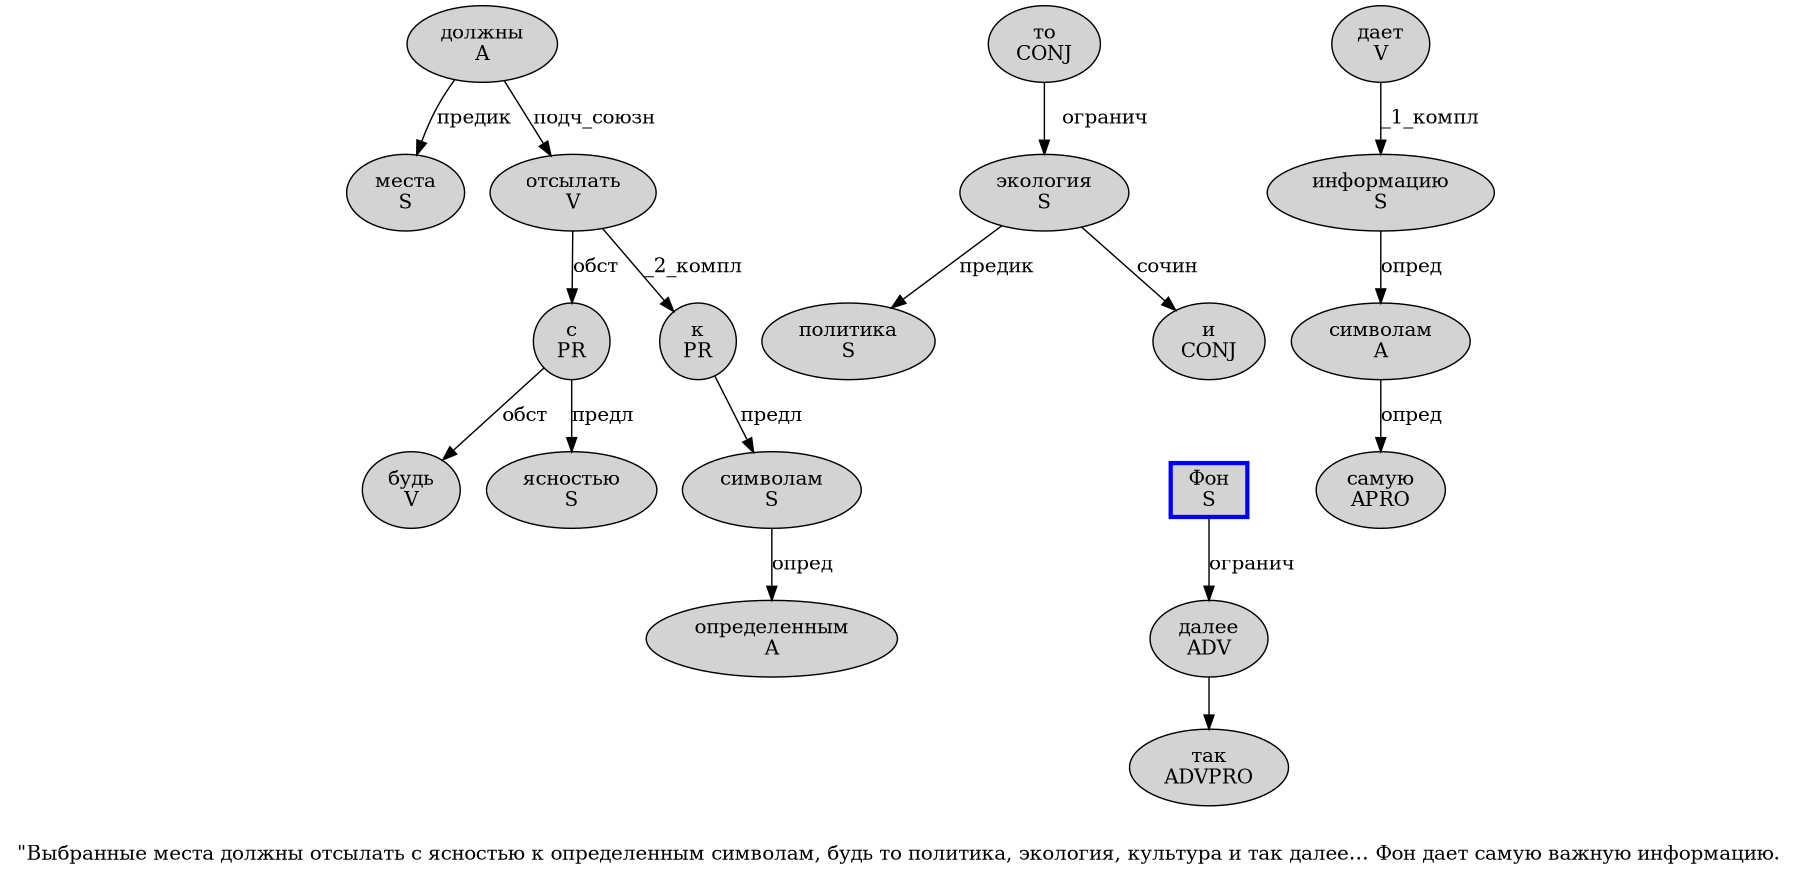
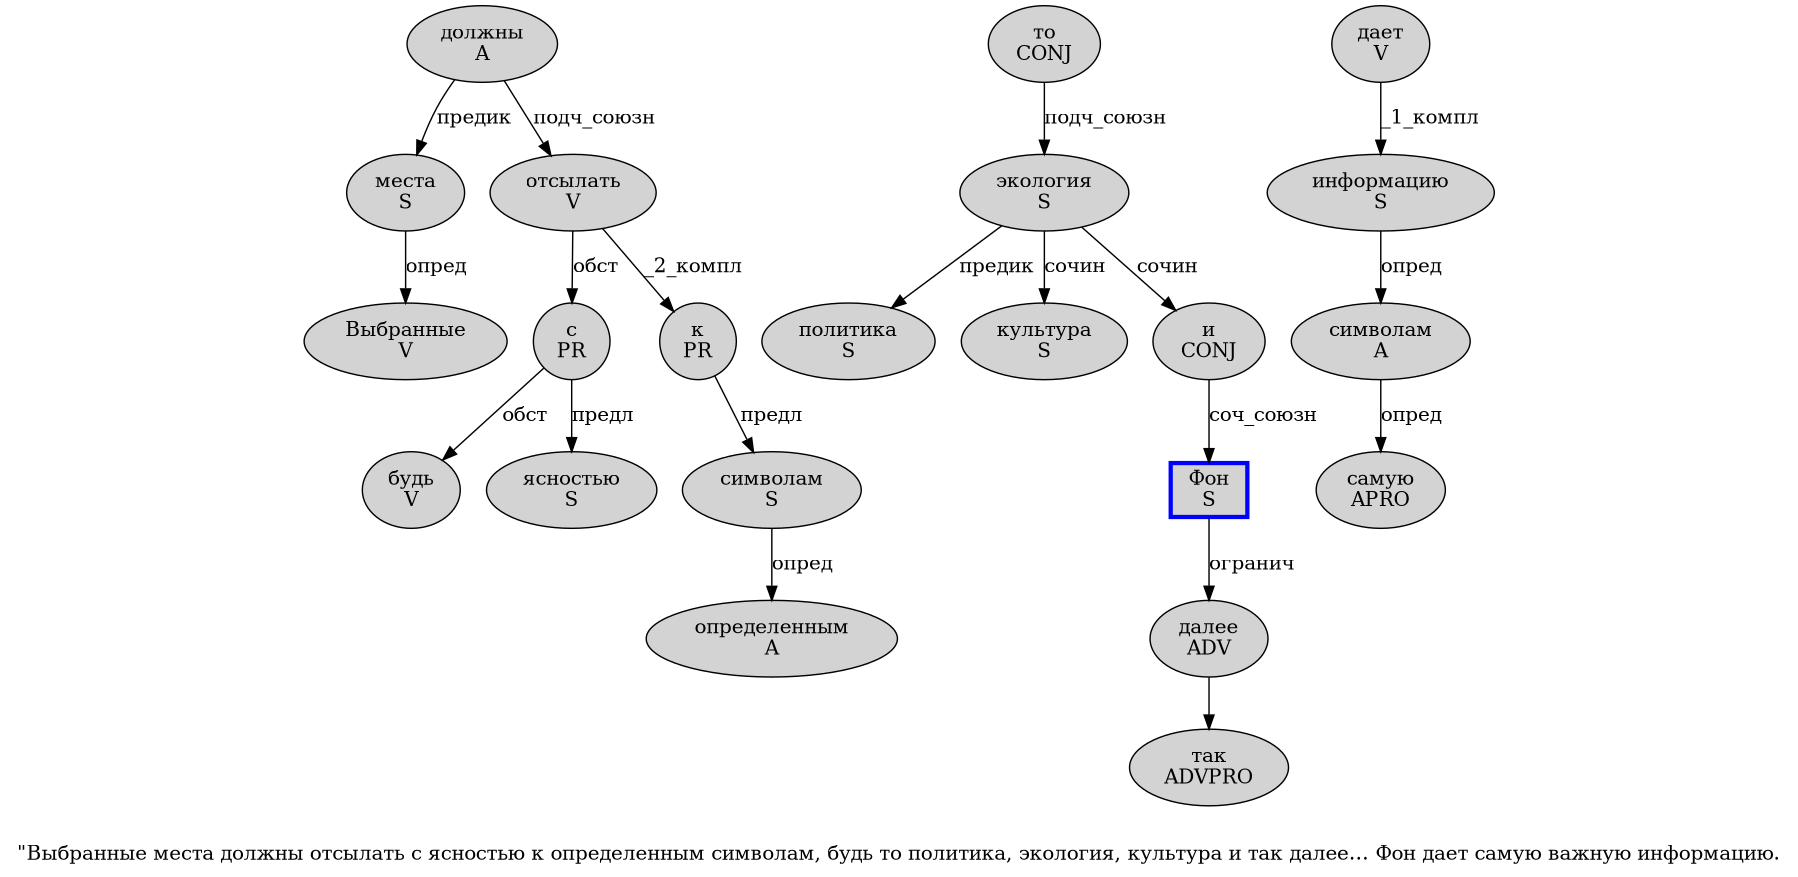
edge "то CONJ" -> "экология S": label "огранич" -> "подч_союзн"
node "Выбранные V": added
node "культура S": added
edge "и CONJ" -> "Фон S": added, label "соч_союзн"
